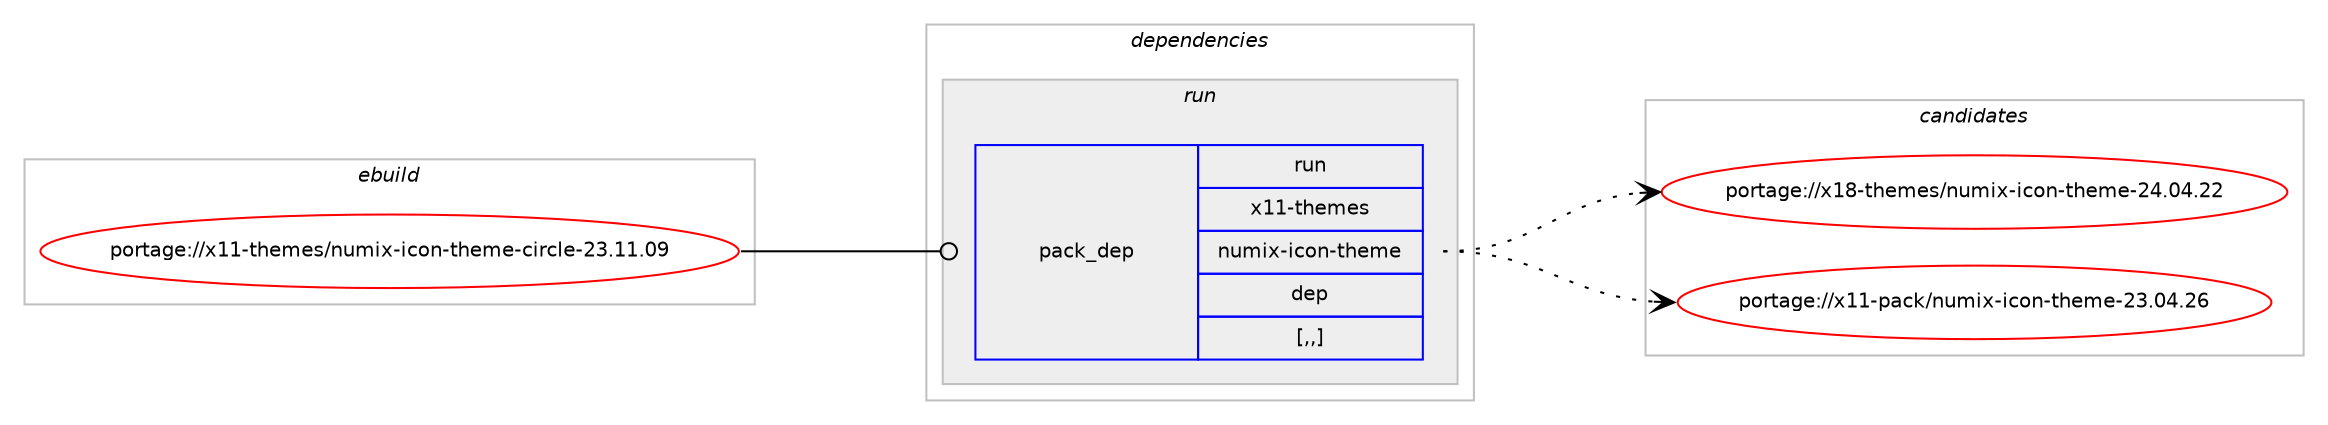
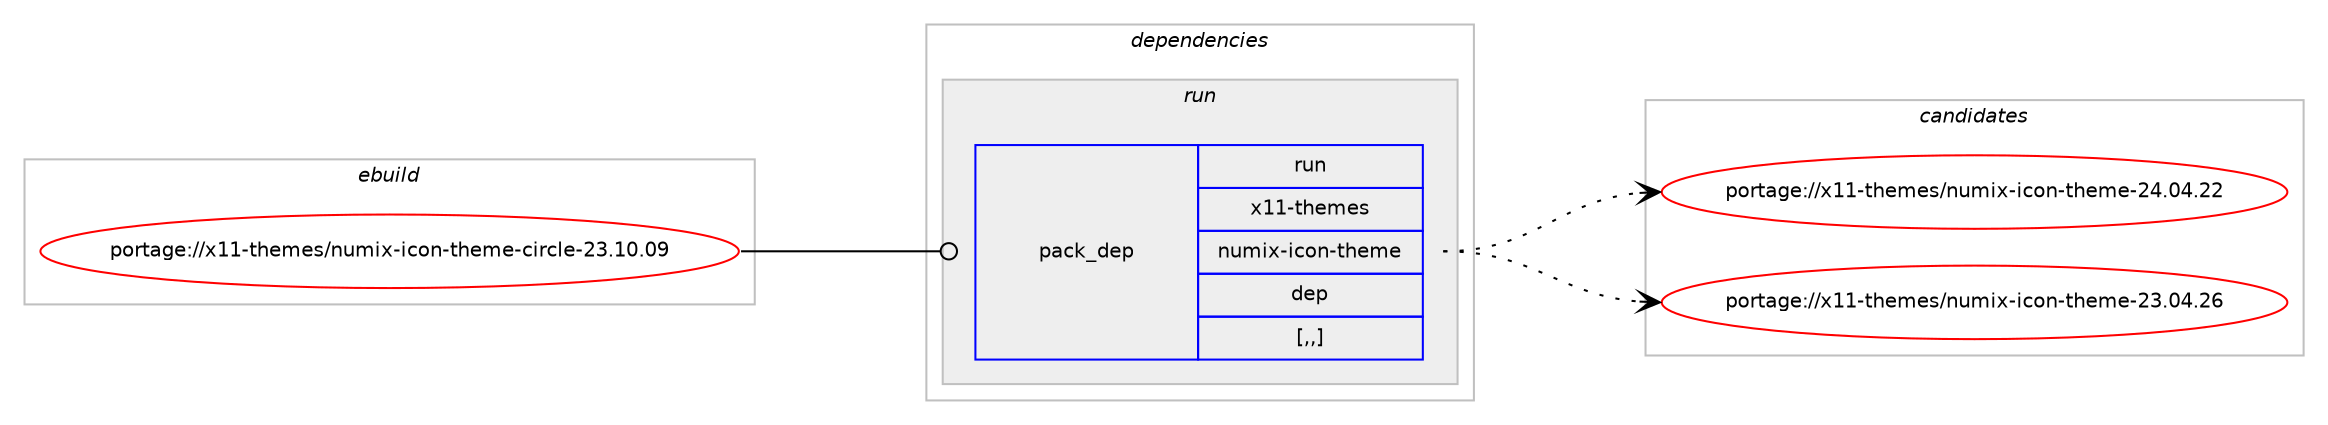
node "portage://x18-themes/numix-icon-theme-24.04.22": label "portage://x18-themes/numix-icon-theme-24.04.22" -> "portage://x11-themes/numix-icon-theme-24.04.22"
node "portage://x11-themes/numix-icon-theme-circle-23.11.09": label "portage://x11-themes/numix-icon-theme-circle-23.11.09" -> "portage://x11-themes/numix-icon-theme-circle-23.10.09"
node "portage://x11-pack/numix-icon-theme-23.04.26": label "portage://x11-pack/numix-icon-theme-23.04.26" -> "portage://x11-themes/numix-icon-theme-23.04.26"
